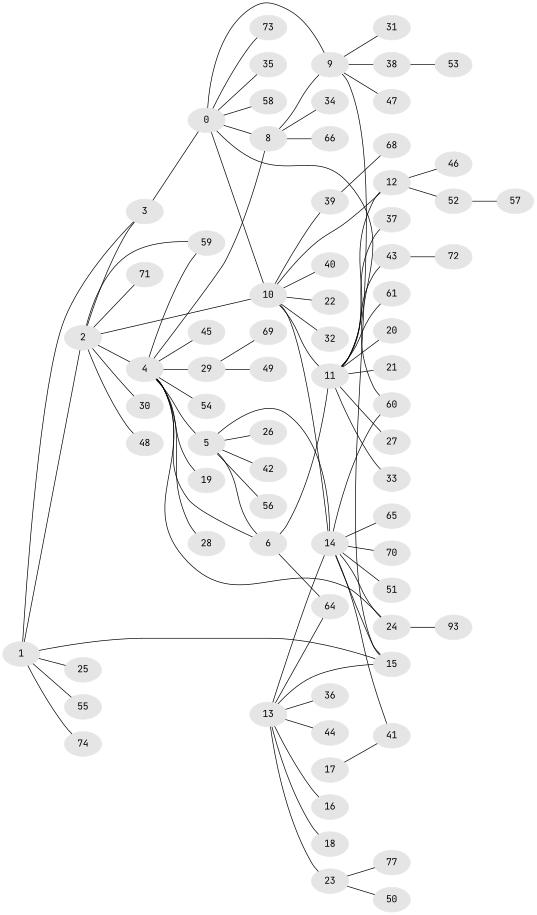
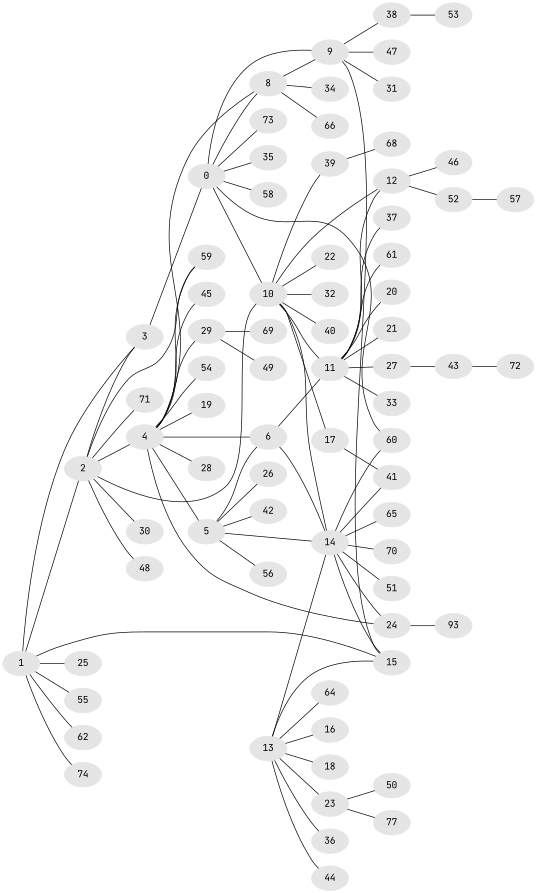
edge "43" -- "11": now "43" -- "27"
edge "10" -- "17": added
edge "6" -- "64": now "6" -- "14"
node "62": added
